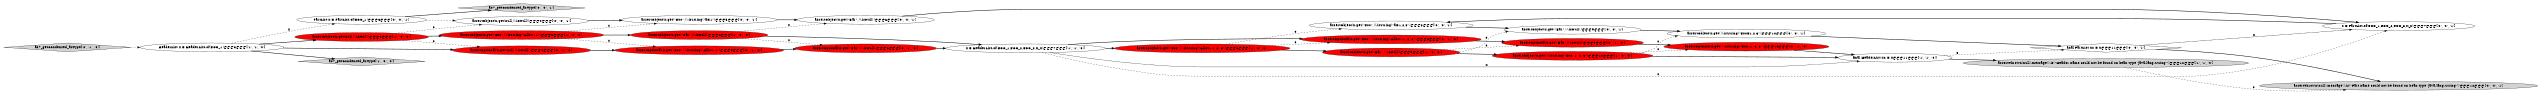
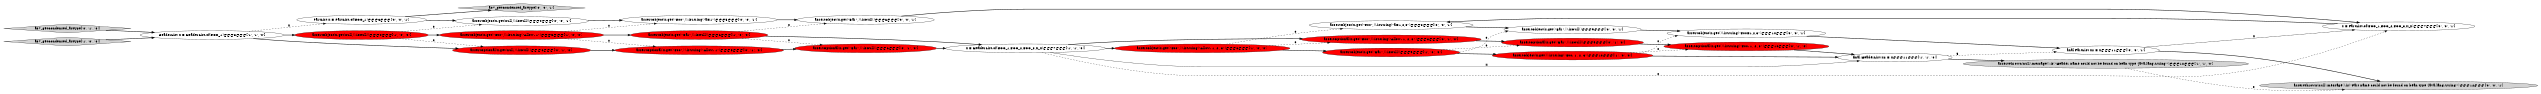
edge "PartList x = PartList.of(FOO_1)@@@3@@@['0', '0', '1']" -> "assertObject(x.get(null,)).isNull()@@@4@@@['0', '0', '1']": style dashed -> bold
edge "a07_getCondensed_asType['0', '1', '0']" -> "HeaderList x = HeaderList.of(FOO_1)@@@3@@@['1', '1', '0']": style dashed -> bold
node "final PartList x2 = x@@@11@@@['0', '0', '1']": shape diamond -> ellipse
edge "HeaderList x = HeaderList.of(FOO_1)@@@3@@@['1', '1', '0']" -> "a07_getCondensed_asType['1', '0', '0']": reversed
